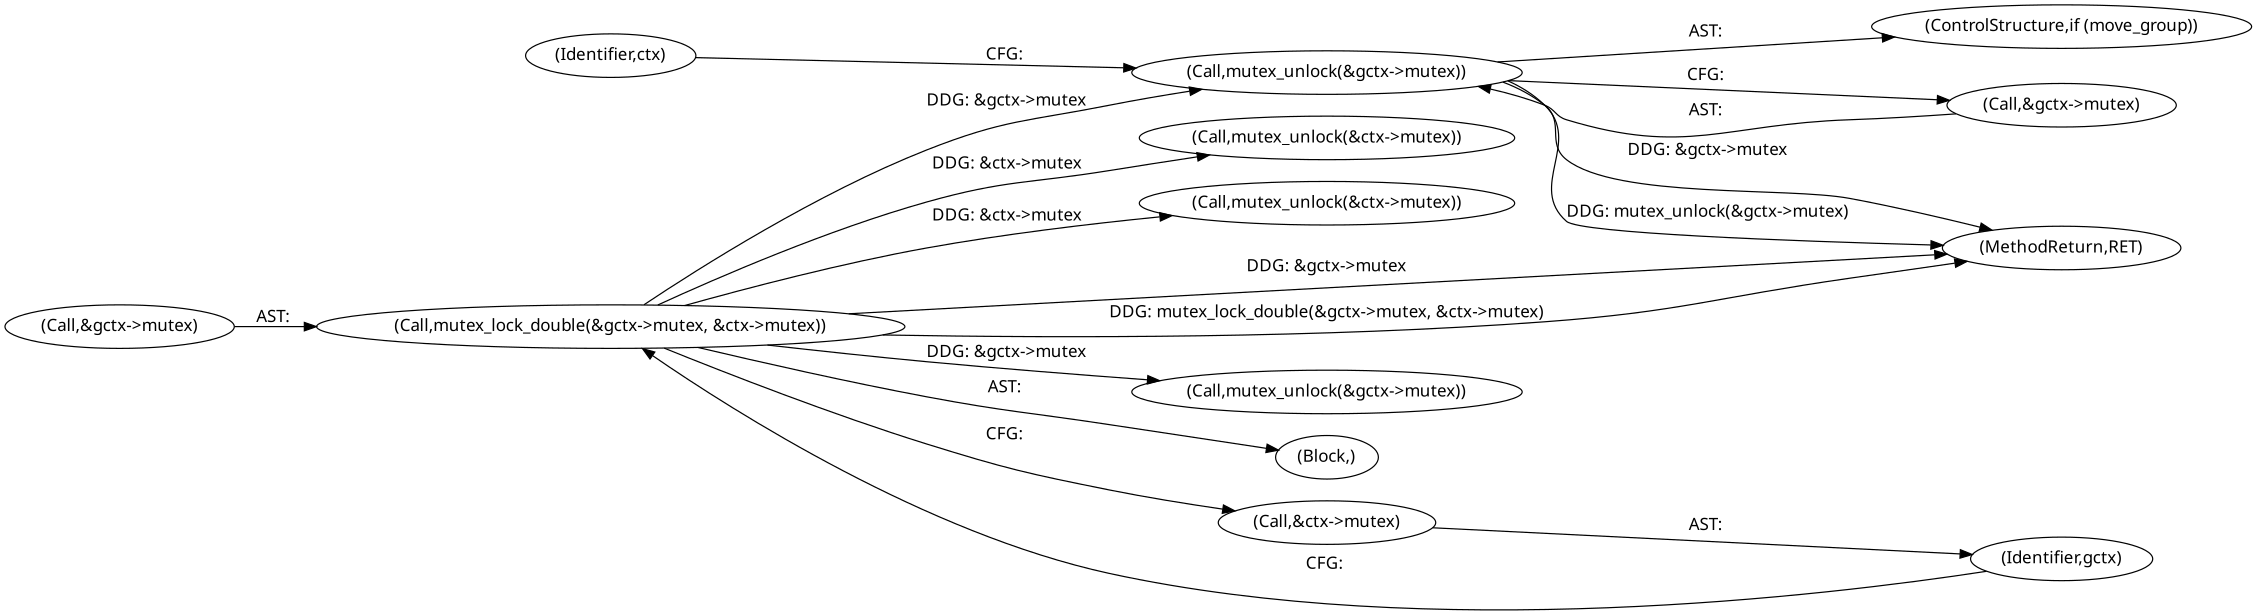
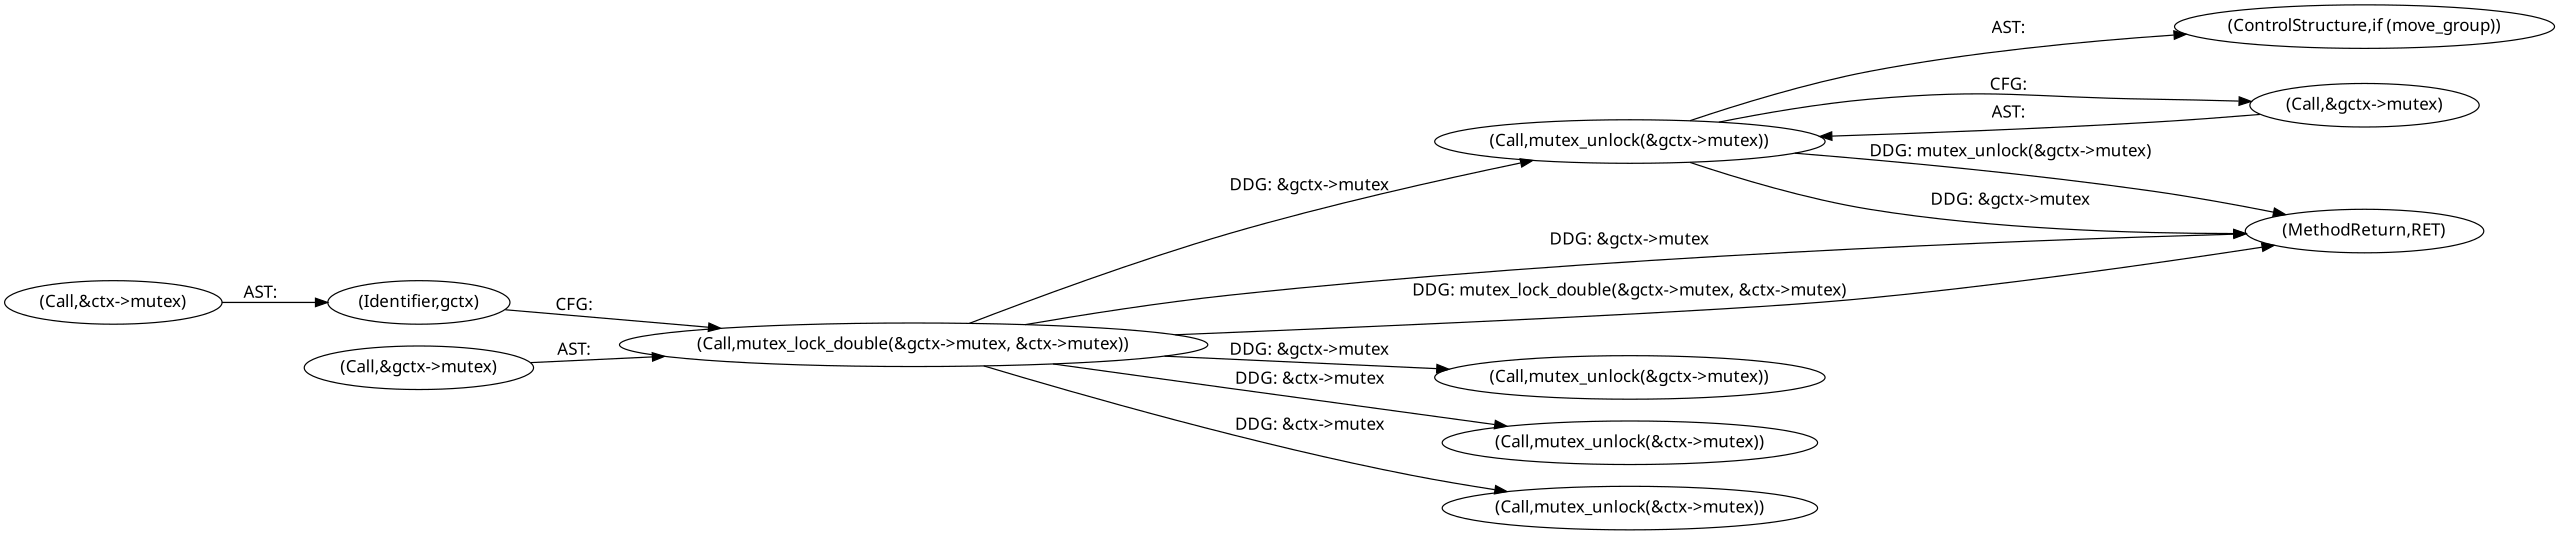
node "(Identifier,ctx)": removed
edge "(Call,mutex_lock_double(&gctx->mutex, &ctx->mutex))" -> "(Call,&ctx->mutex)": removed, label "CFG:"
node "(Block,)": removed
